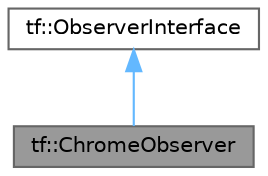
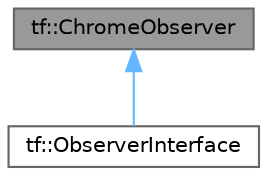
edge "tf::ChromeObserver" -> "tf::ObserverInterface": reversed
